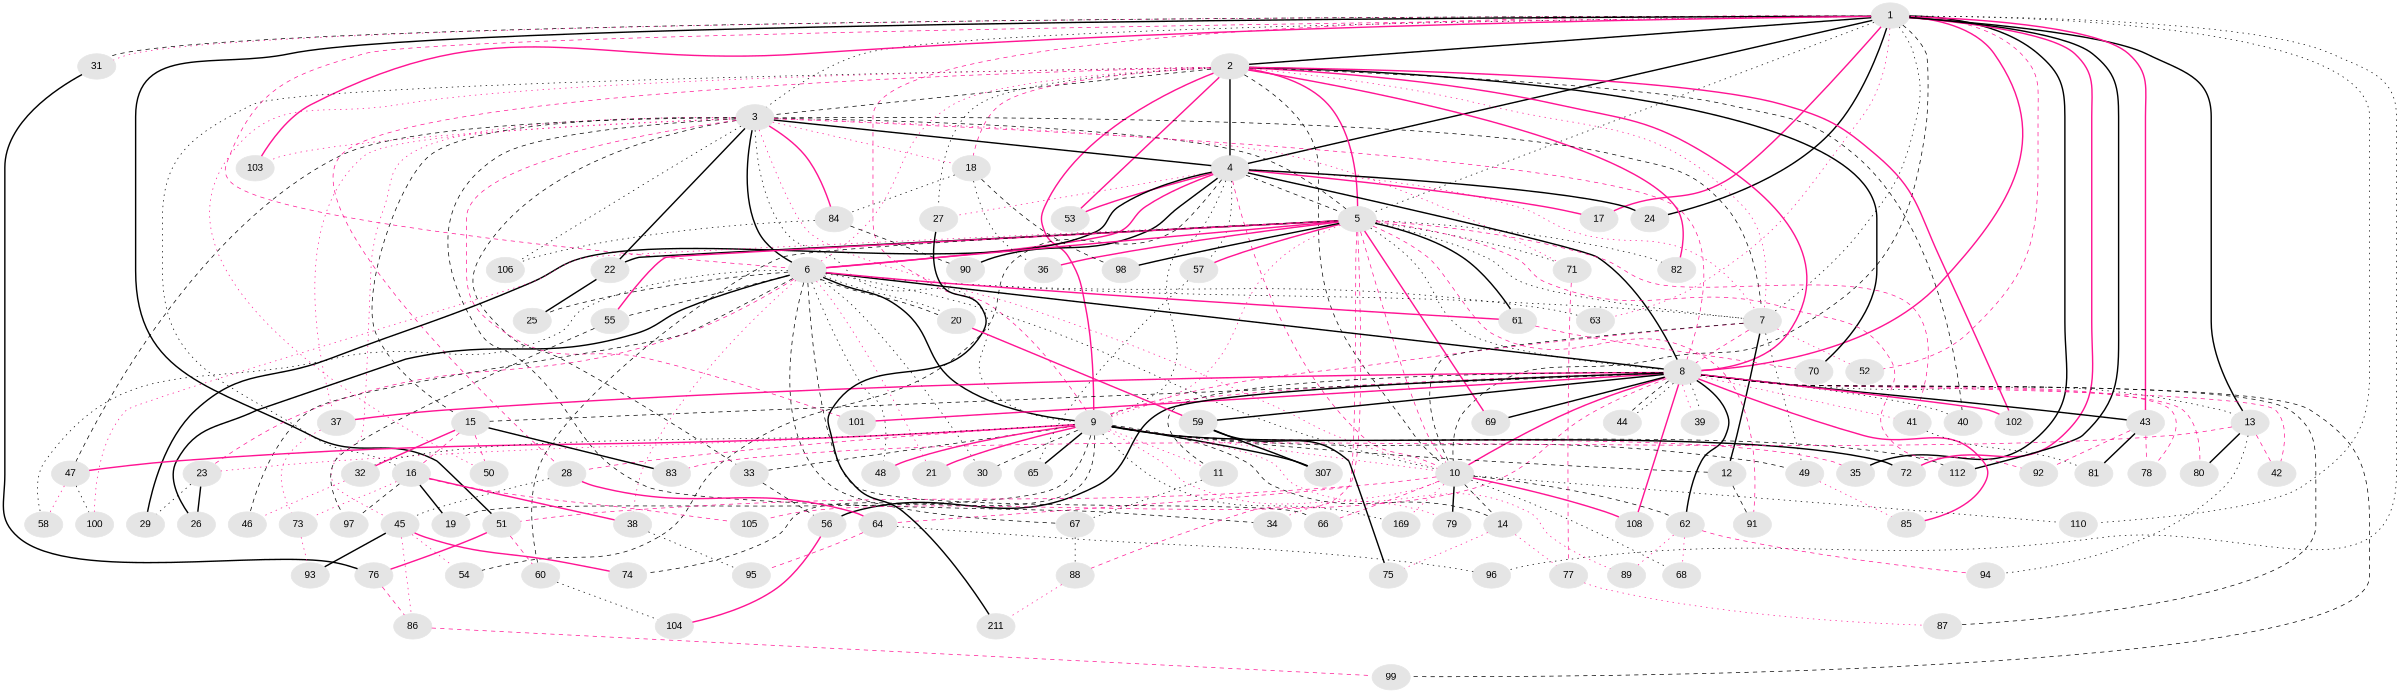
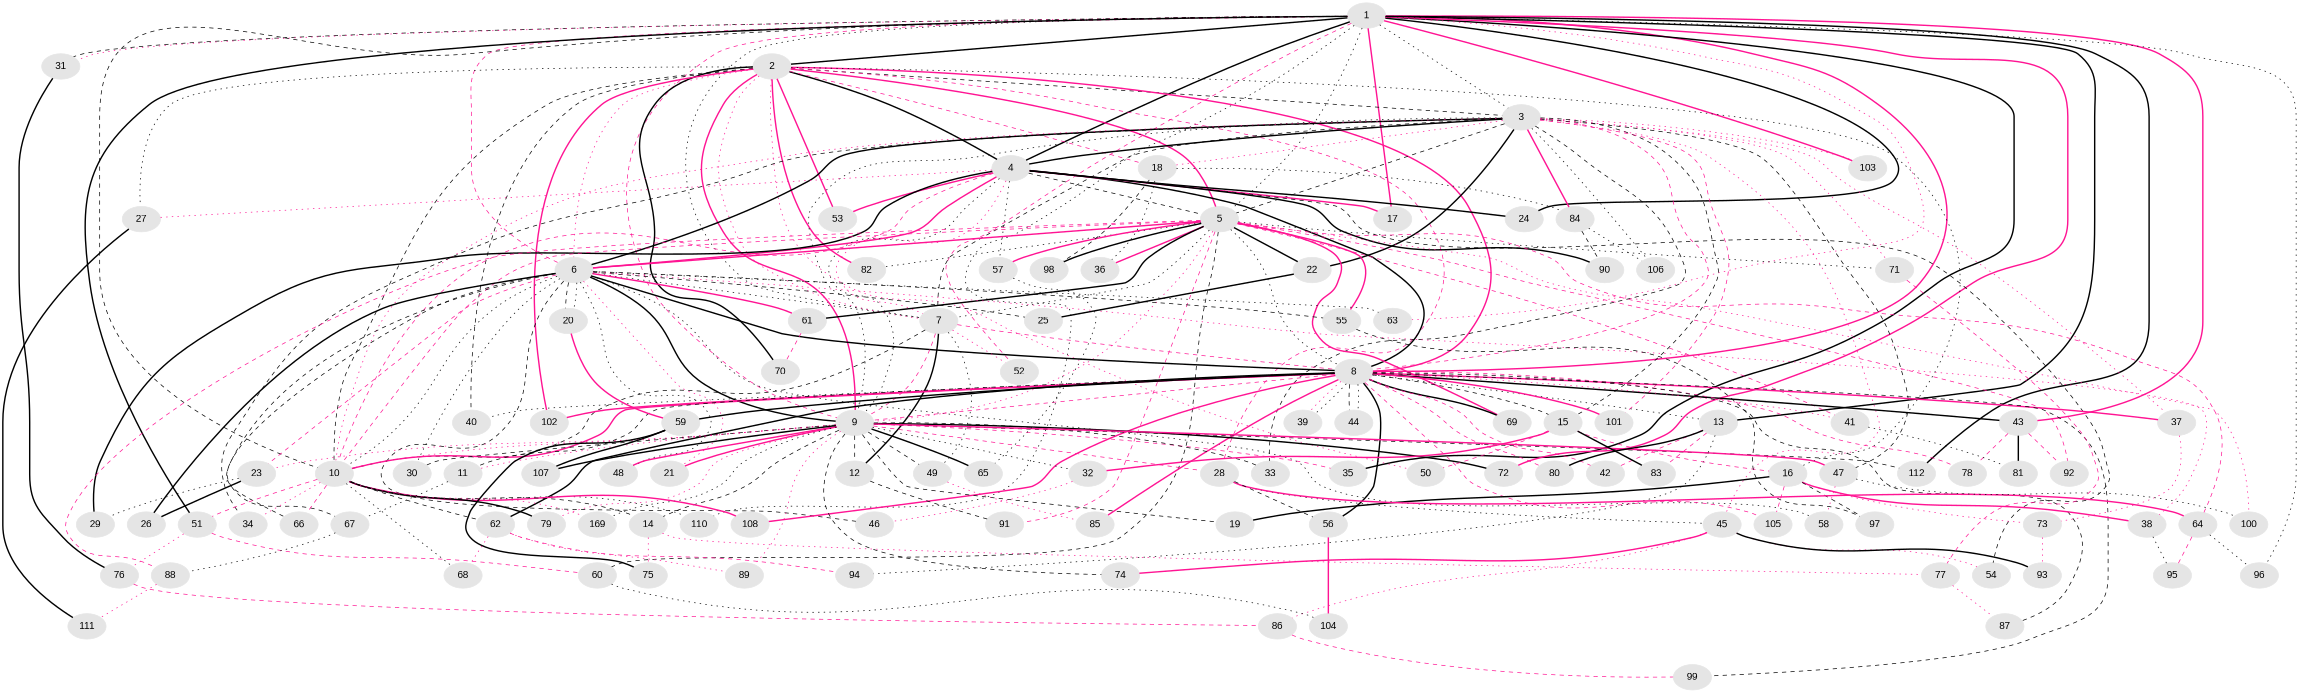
node "307": label "307" -> "107"
edge "33" -- "56": now "28" -- "56"
edge "51" -- "76": style bold -> dotted
node "211": label "211" -> "111"
